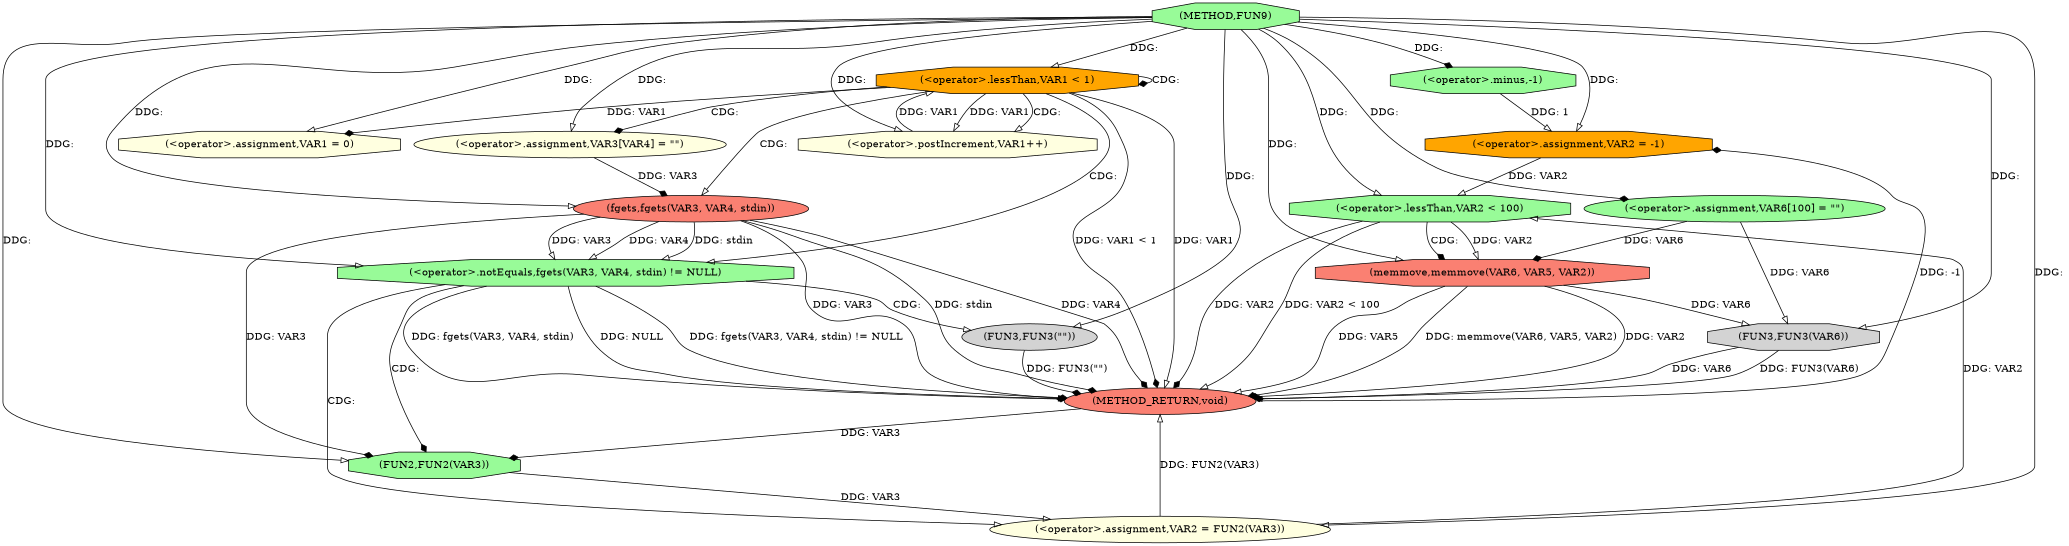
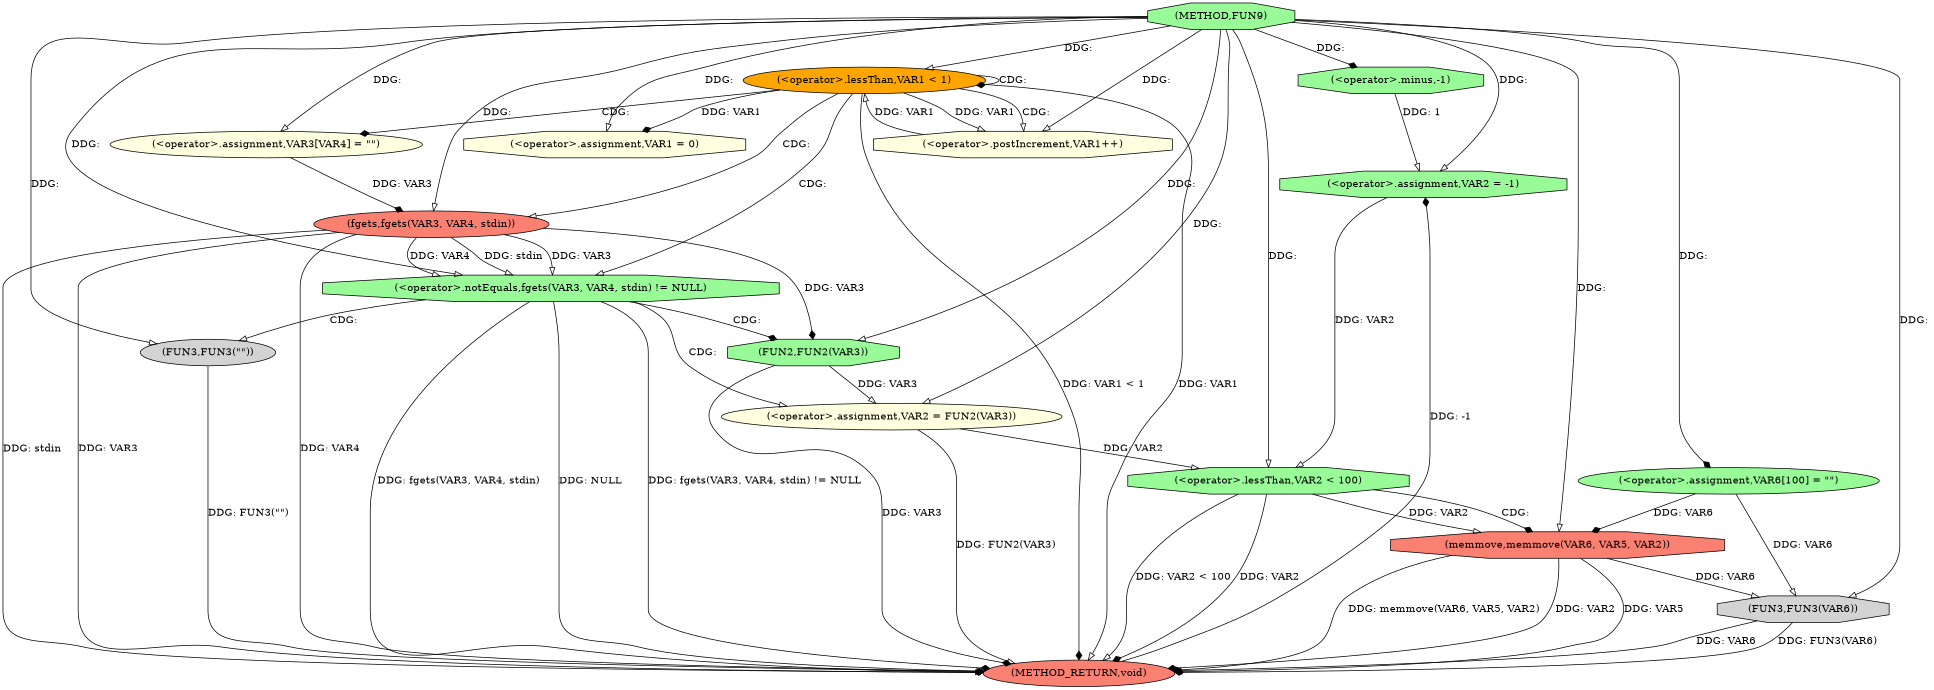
node "(<operator>.lessThan,VAR1 < 1)": shape octagon -> ellipse
node "(<operator>.assignment,VAR2 = -1)": fillcolor orange -> palegreen
edge "(METHOD_RETURN,void)" -> "(FUN2,FUN2(VAR3))": reversed
